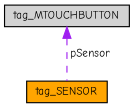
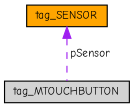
edge "tag_SENSOR" -> "tag_MTOUCHBUTTON": reversed
